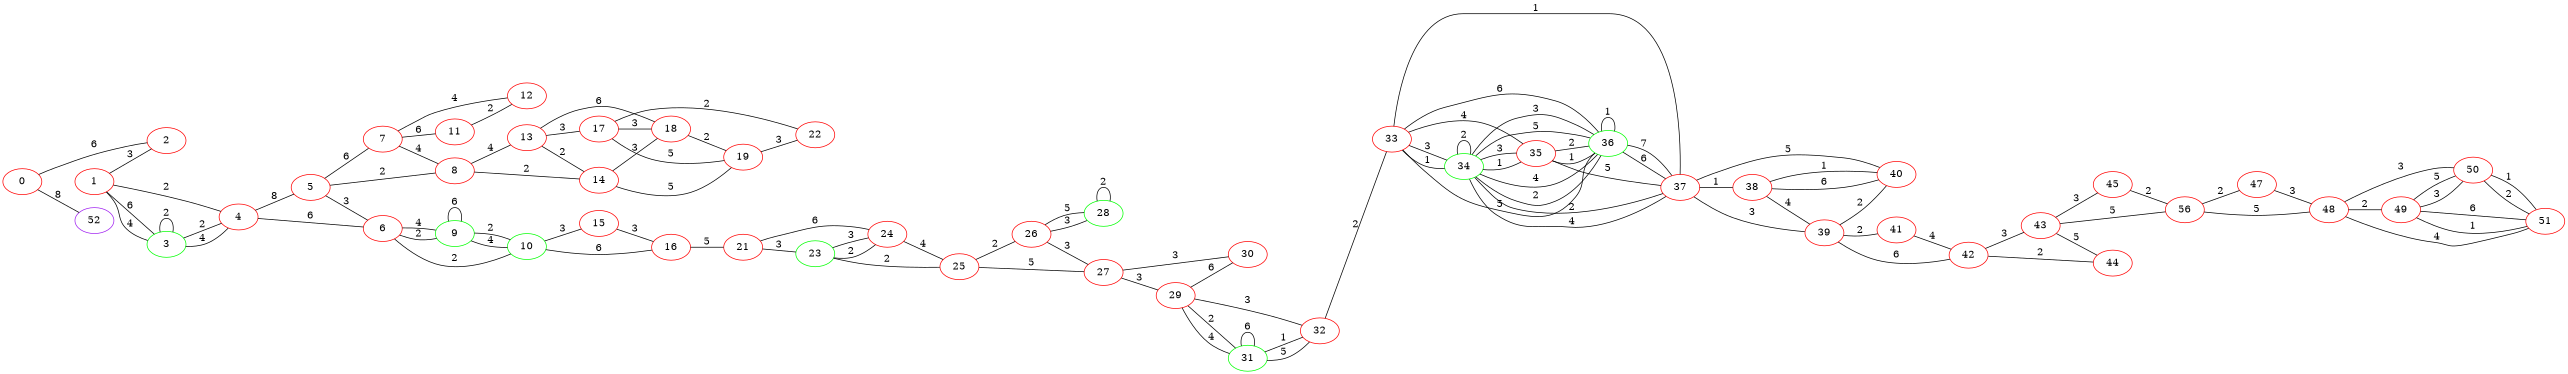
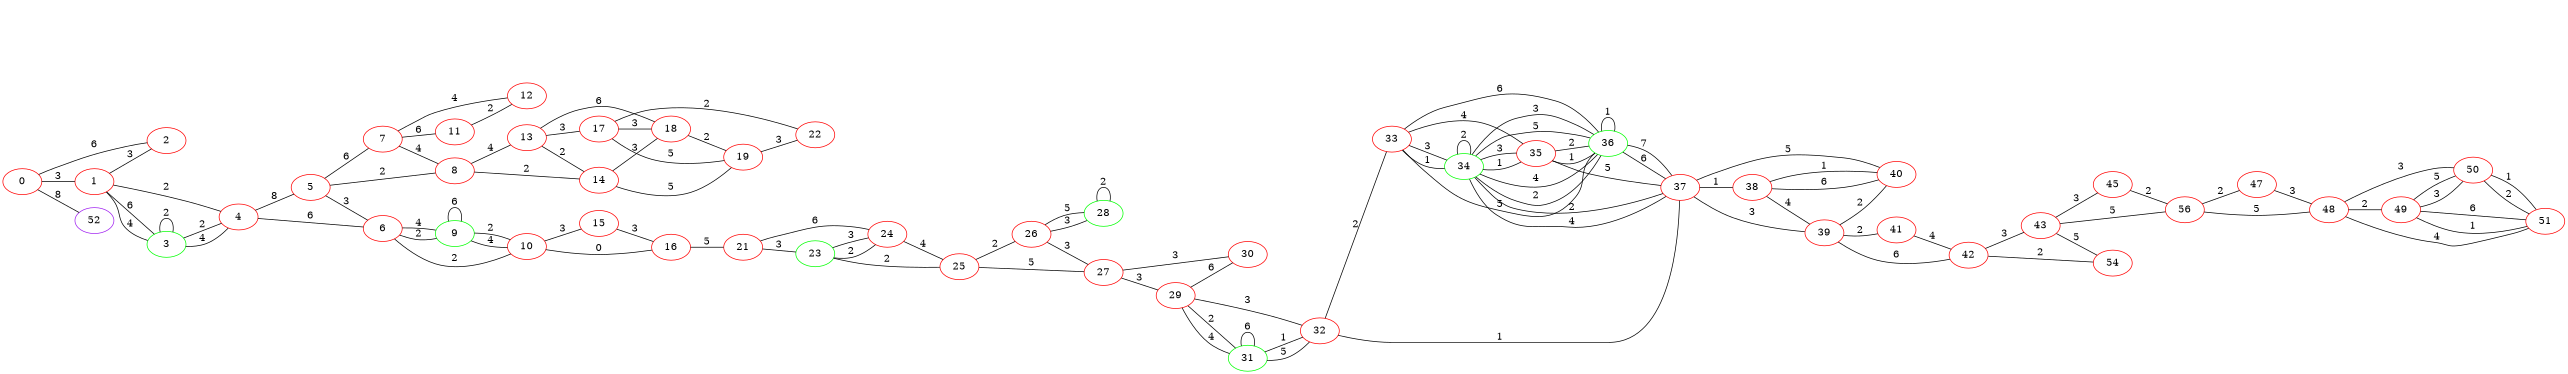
edge "33" -- "37": now "32" -- "37"
edge "0" -- "1": added, label "3"
node "10": color green -> red
edge "10" -- "16": label "6" -> "0"
node "44": label "44" -> "54"
